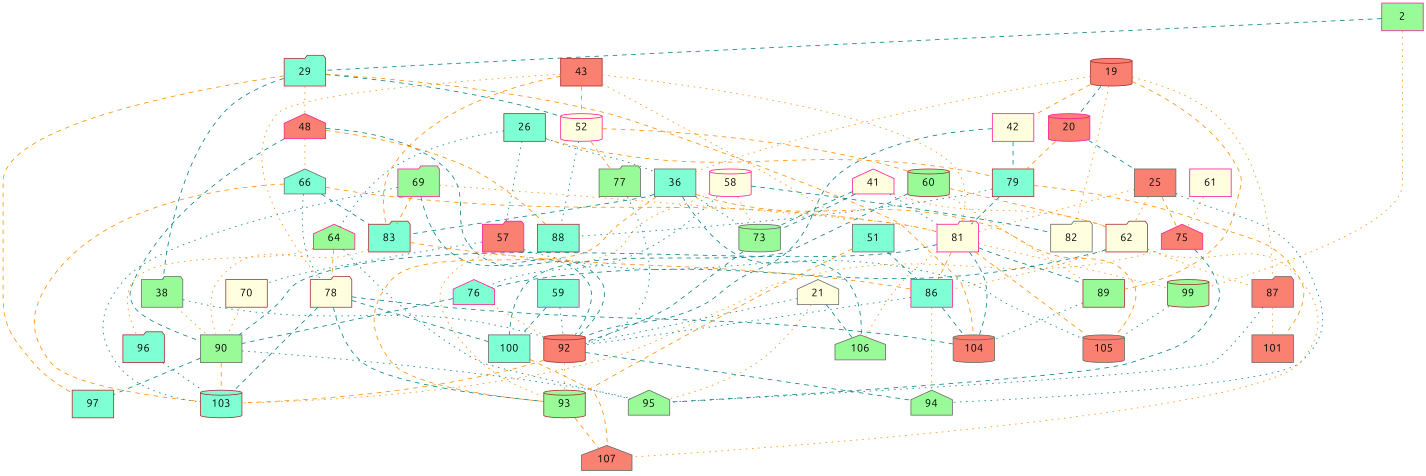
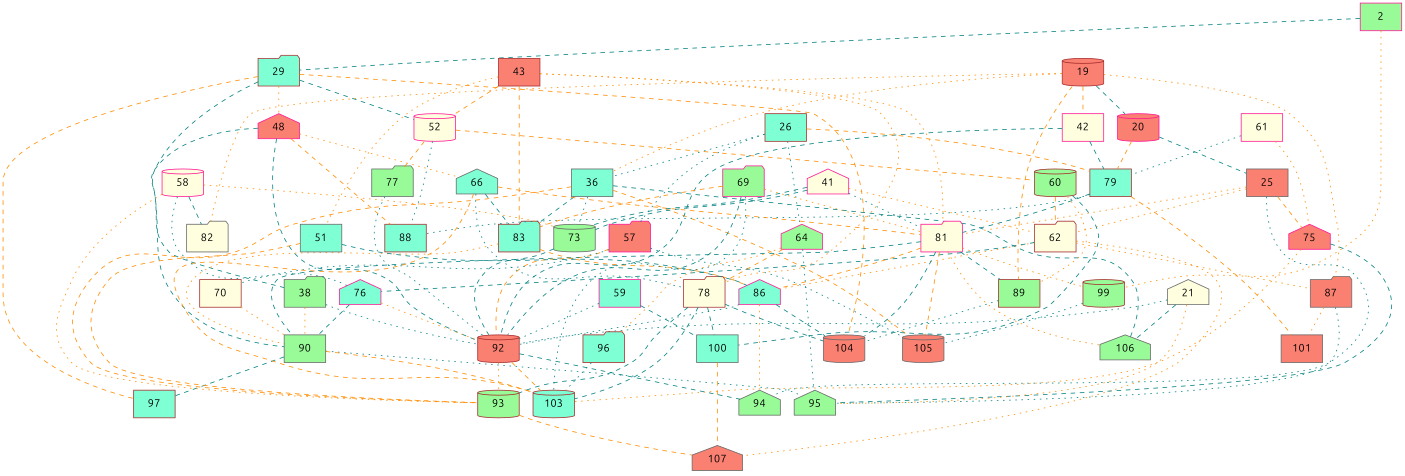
edge "61" -- "79": added
edge "57" -- "92": added
node "86": shape box -> house
